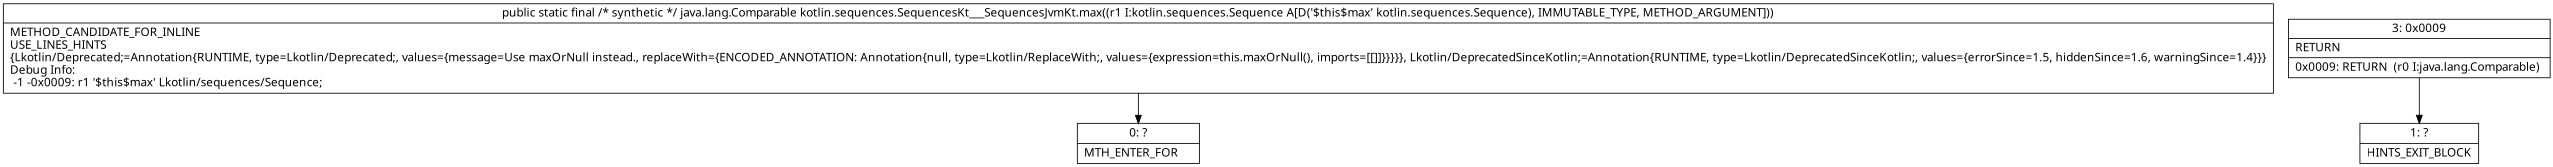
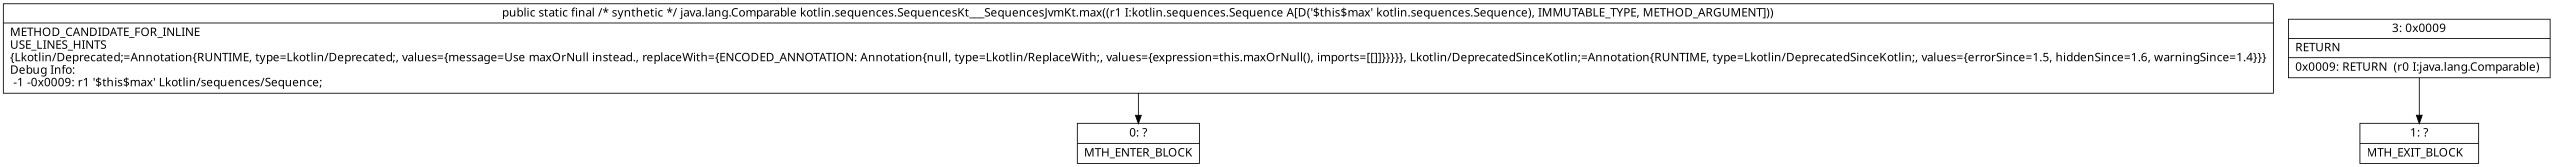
node "0: ?": text "MTH_ENTER_FOR" -> "MTH_ENTER_BLOCK"
node "1: ?": text "HINTS_EXIT_BLOCK" -> "MTH_EXIT_BLOCK"
